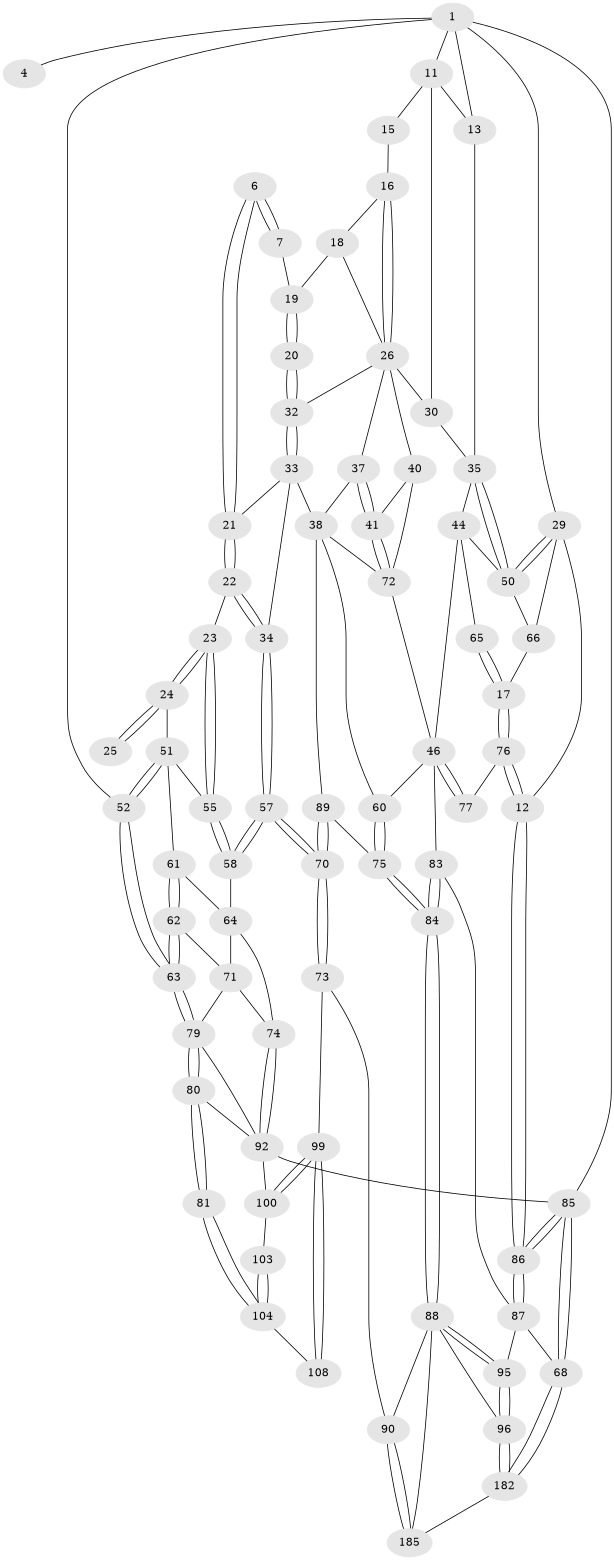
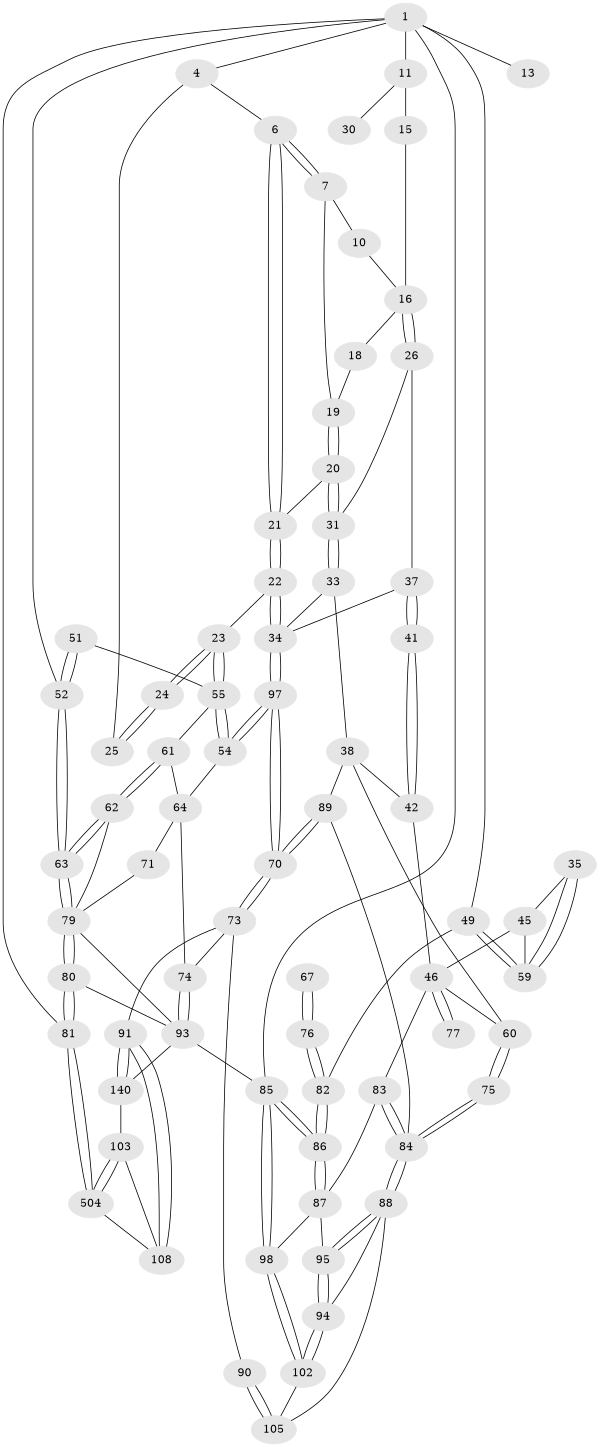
edge "4" -- "6": added
edge "11" -- "13": removed
node "10": added
edge "18" -- "26": removed
edge "13" -- "35": removed
edge "1" -- "81": added
edge "26" -- "30": removed
edge "4" -- "25": added
node "32": label "32" -> "31"
edge "30" -- "35": removed
node "40": removed
edge "33" -- "21": now "20" -- "21"
edge "37" -- "38": now "37" -- "34"
node "44": label "44" -> "45"
node "29": label "29" -> "49"
node "72": label "72" -> "42"
node "50": label "50" -> "59"
node "65": removed
node "66": removed
node "17": label "17" -> "67"
edge "24" -- "51": removed
edge "76" -- "77": removed
edge "51" -- "61": now "55" -- "61"
node "57": label "57" -> "97"
node "12": label "12" -> "82"
edge "89" -- "75": now "89" -- "84"
node "58": label "58" -> "54"
edge "62" -- "71": now "62" -- "79"
edge "71" -- "74": now "73" -- "74"
node "92": label "92" -> "93"
node "99": label "99" -> "91"
edge "103" -- "108": added
node "100": label "100" -> "140"
node "104": label "104" -> "504"
edge "88" -- "90": removed
node "68": label "68" -> "98"
node "96": label "96" -> "94"
node "182": label "182" -> "102"
node "185": label "185" -> "105"
